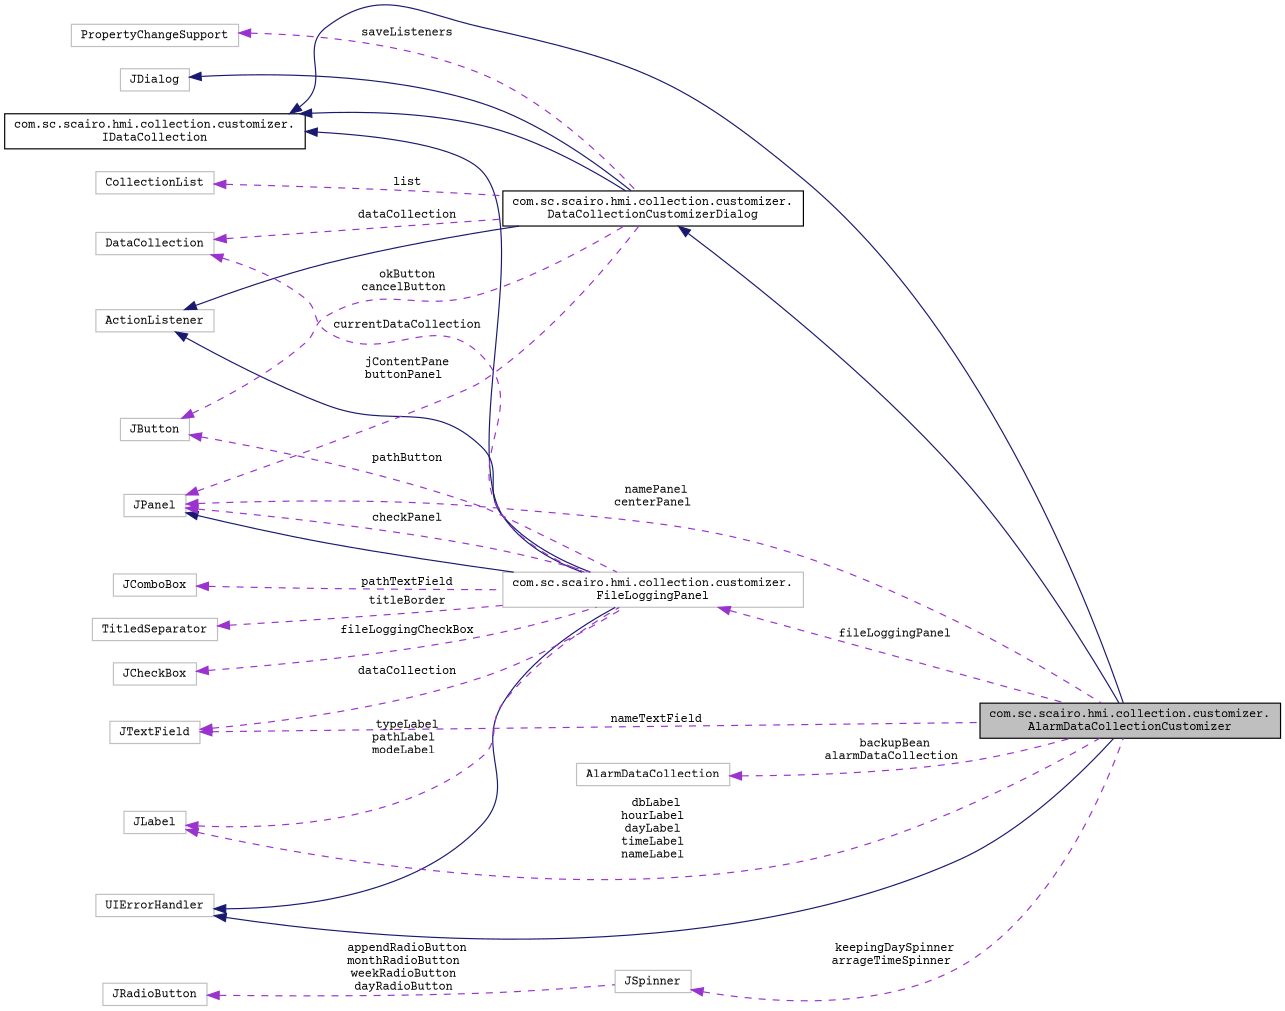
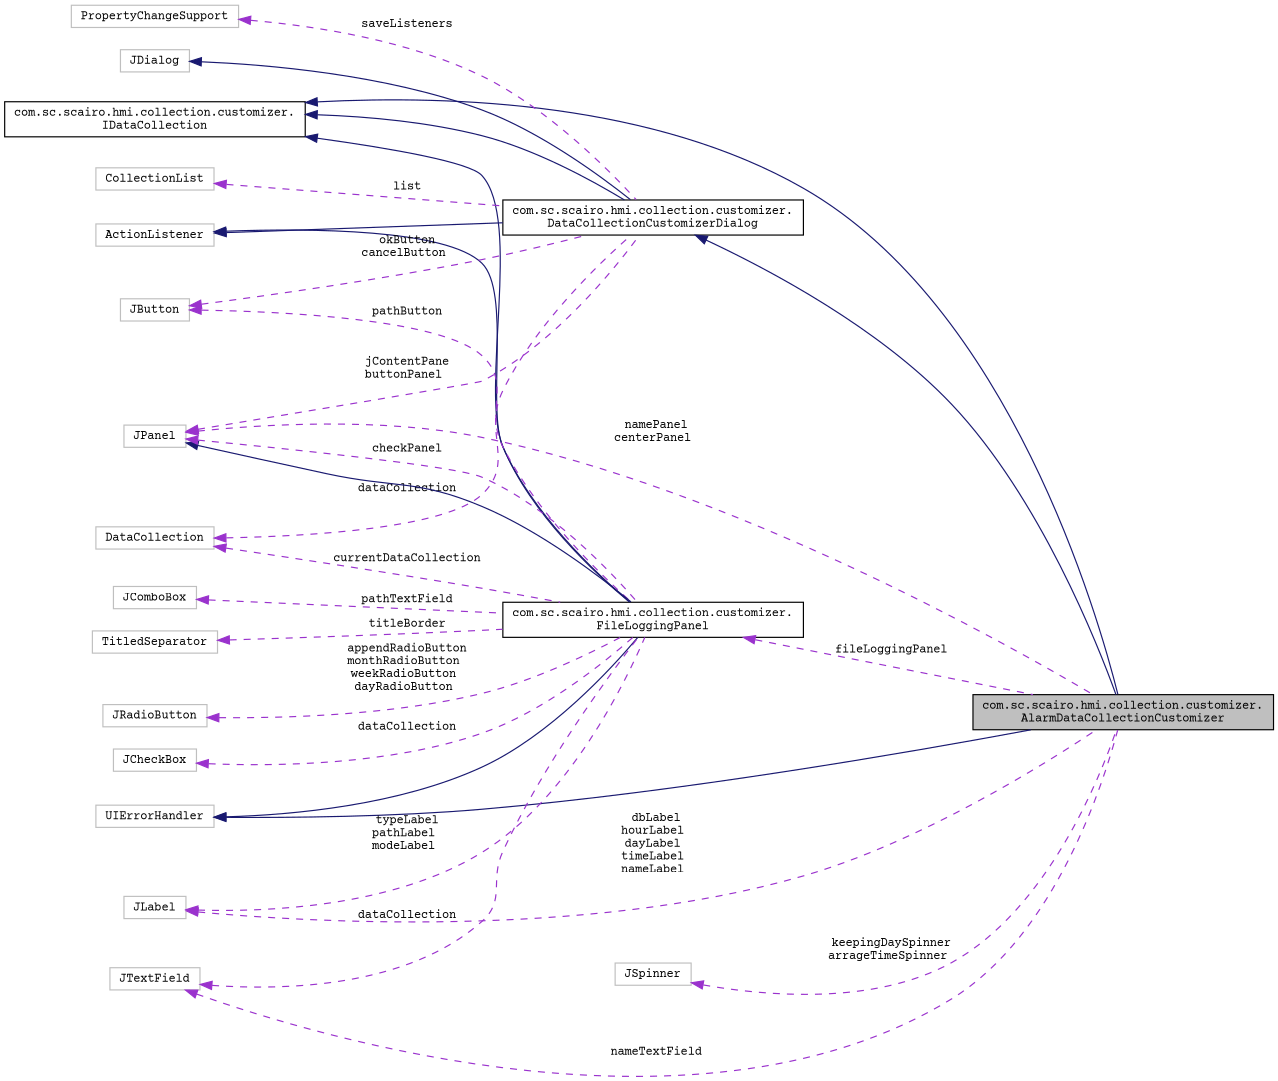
node "com.sc.scairo.hmi.collection.customizer. FileLoggingPanel": color grey75 -> black
edge "com.sc.scairo.hmi.collection.customizer. FileLoggingPanel" -> "JCheckBox": label " fileLoggingCheckBox" -> " dataCollection"
node "AlarmDataCollection": removed
edge "JSpinner" -> "JRadioButton": now "com.sc.scairo.hmi.collection.customizer. FileLoggingPanel" -> "JRadioButton"
